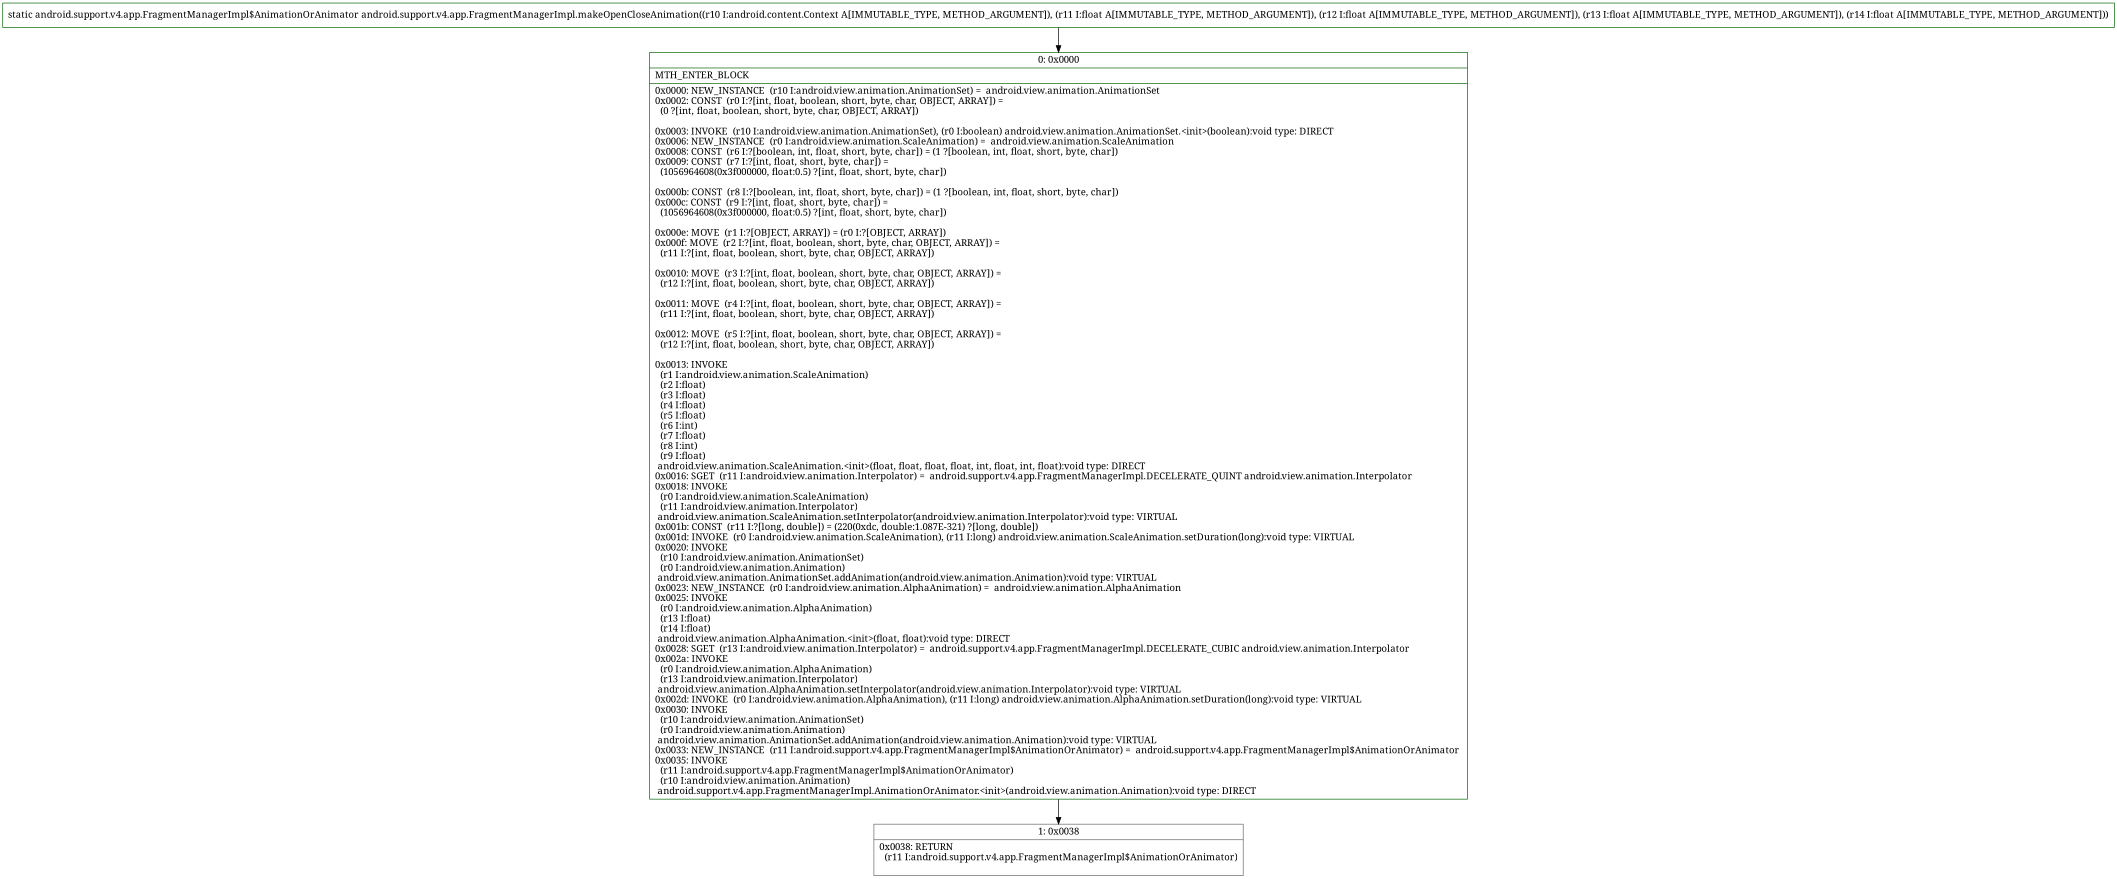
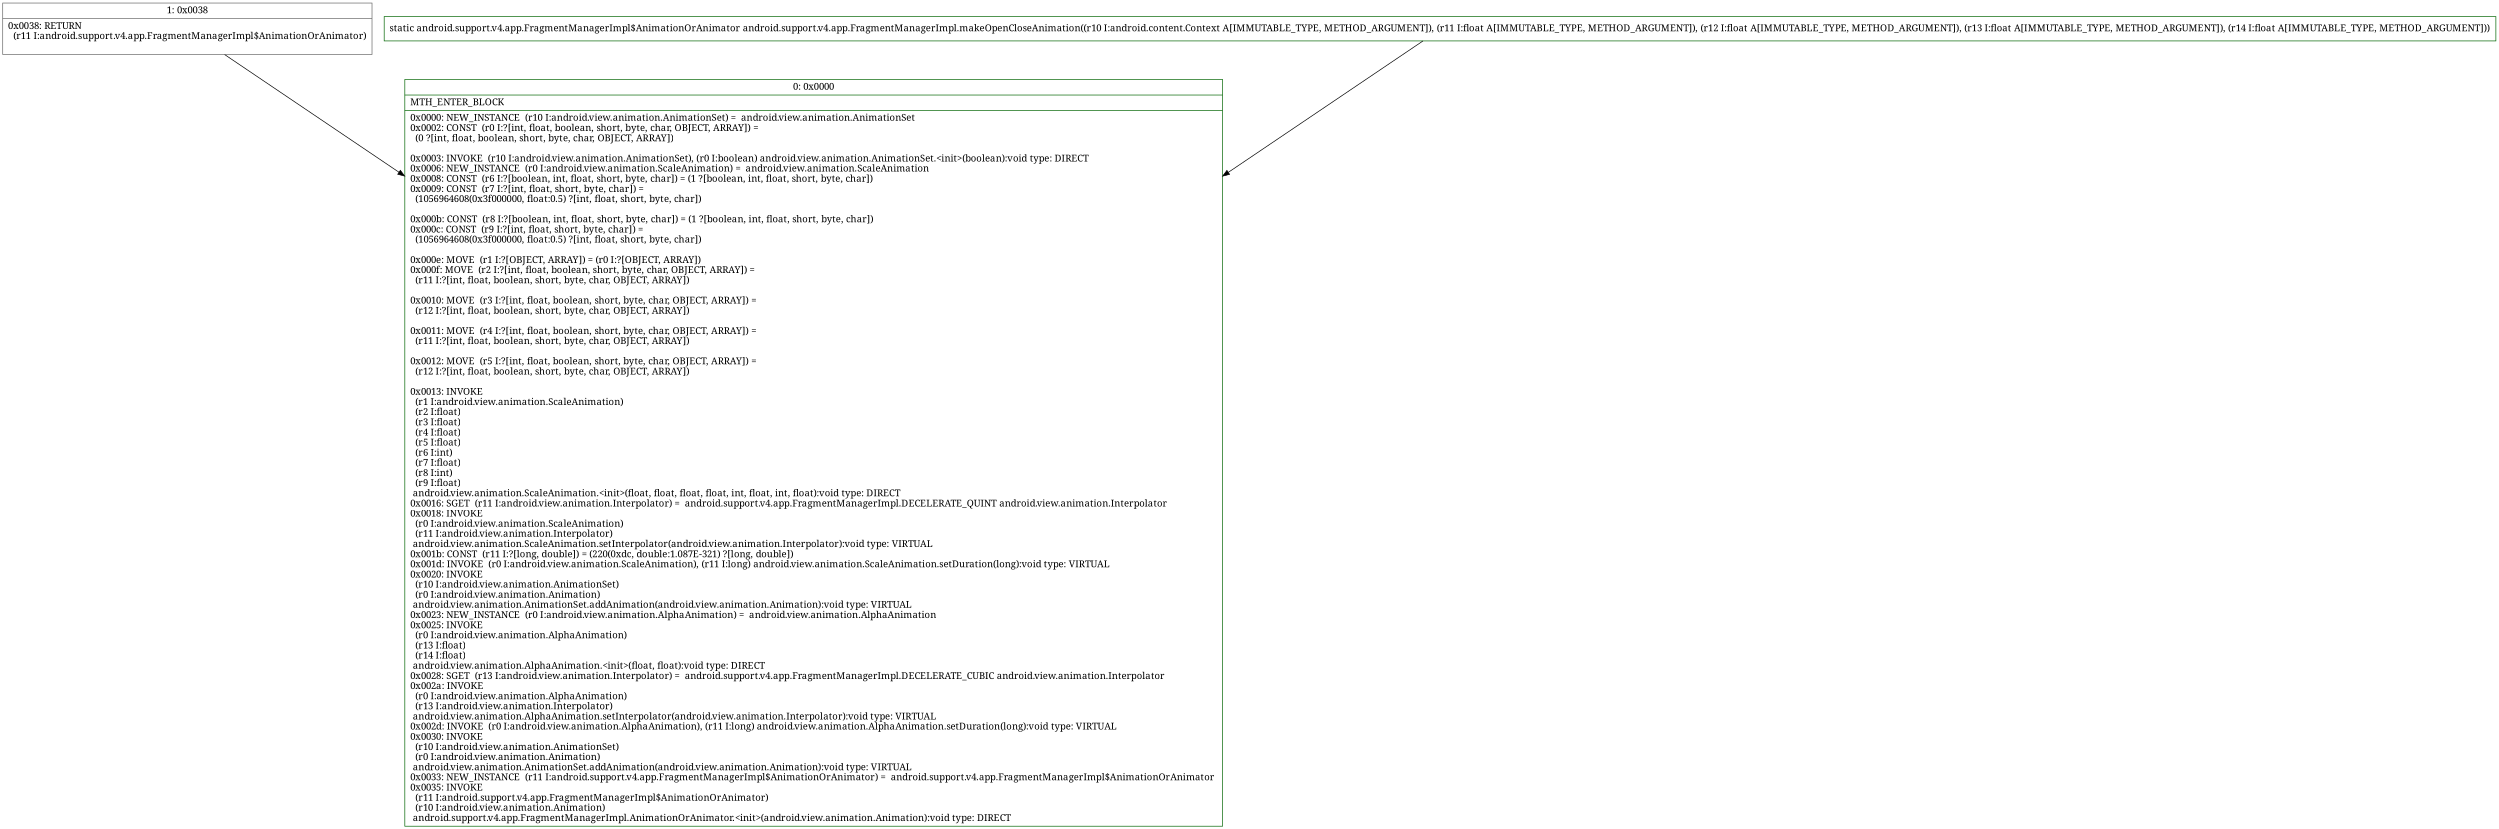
edge "0: 0x0000" -> "1: 0x0038": reversed
